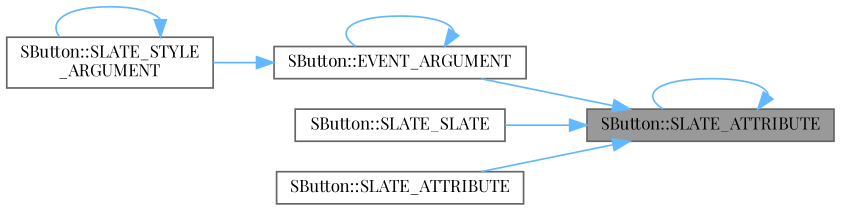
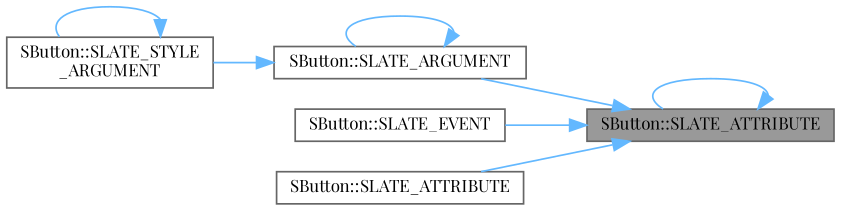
node "SButton::EVENT_ARGUMENT": label "SButton::EVENT_ARGUMENT" -> "SButton::SLATE_ARGUMENT"
node "SButton::SLATE_SLATE": label "SButton::SLATE_SLATE" -> "SButton::SLATE_EVENT"
